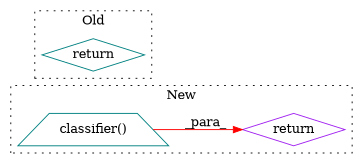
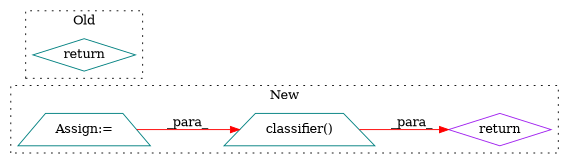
node "Assign:=": added
